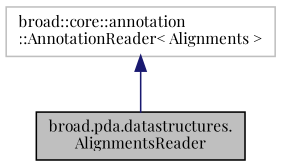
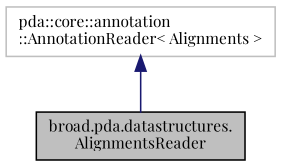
node "broad::core::annotation ::AnnotationReader< Alignments >": label "broad::core::annotation ::AnnotationReader< Alignments >" -> "pda::core::annotation ::AnnotationReader< Alignments >"
